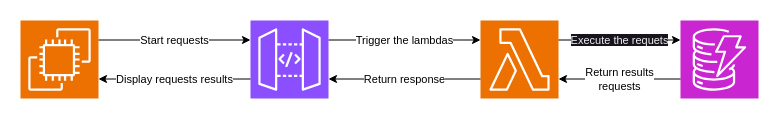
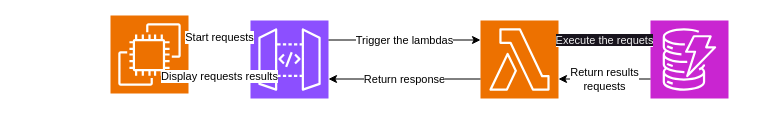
node "EC2 Front": moved (60, 60) -> (150, 55)
node "DynamoDB": moved (720, 60) -> (690, 60)
